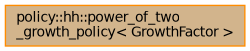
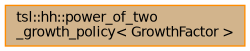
node "policy::hh::power_of_two _growth_policy< GrowthFactor >": label "policy::hh::power_of_two _growth_policy< GrowthFactor >" -> "tsl::hh::power_of_two _growth_policy< GrowthFactor >"
